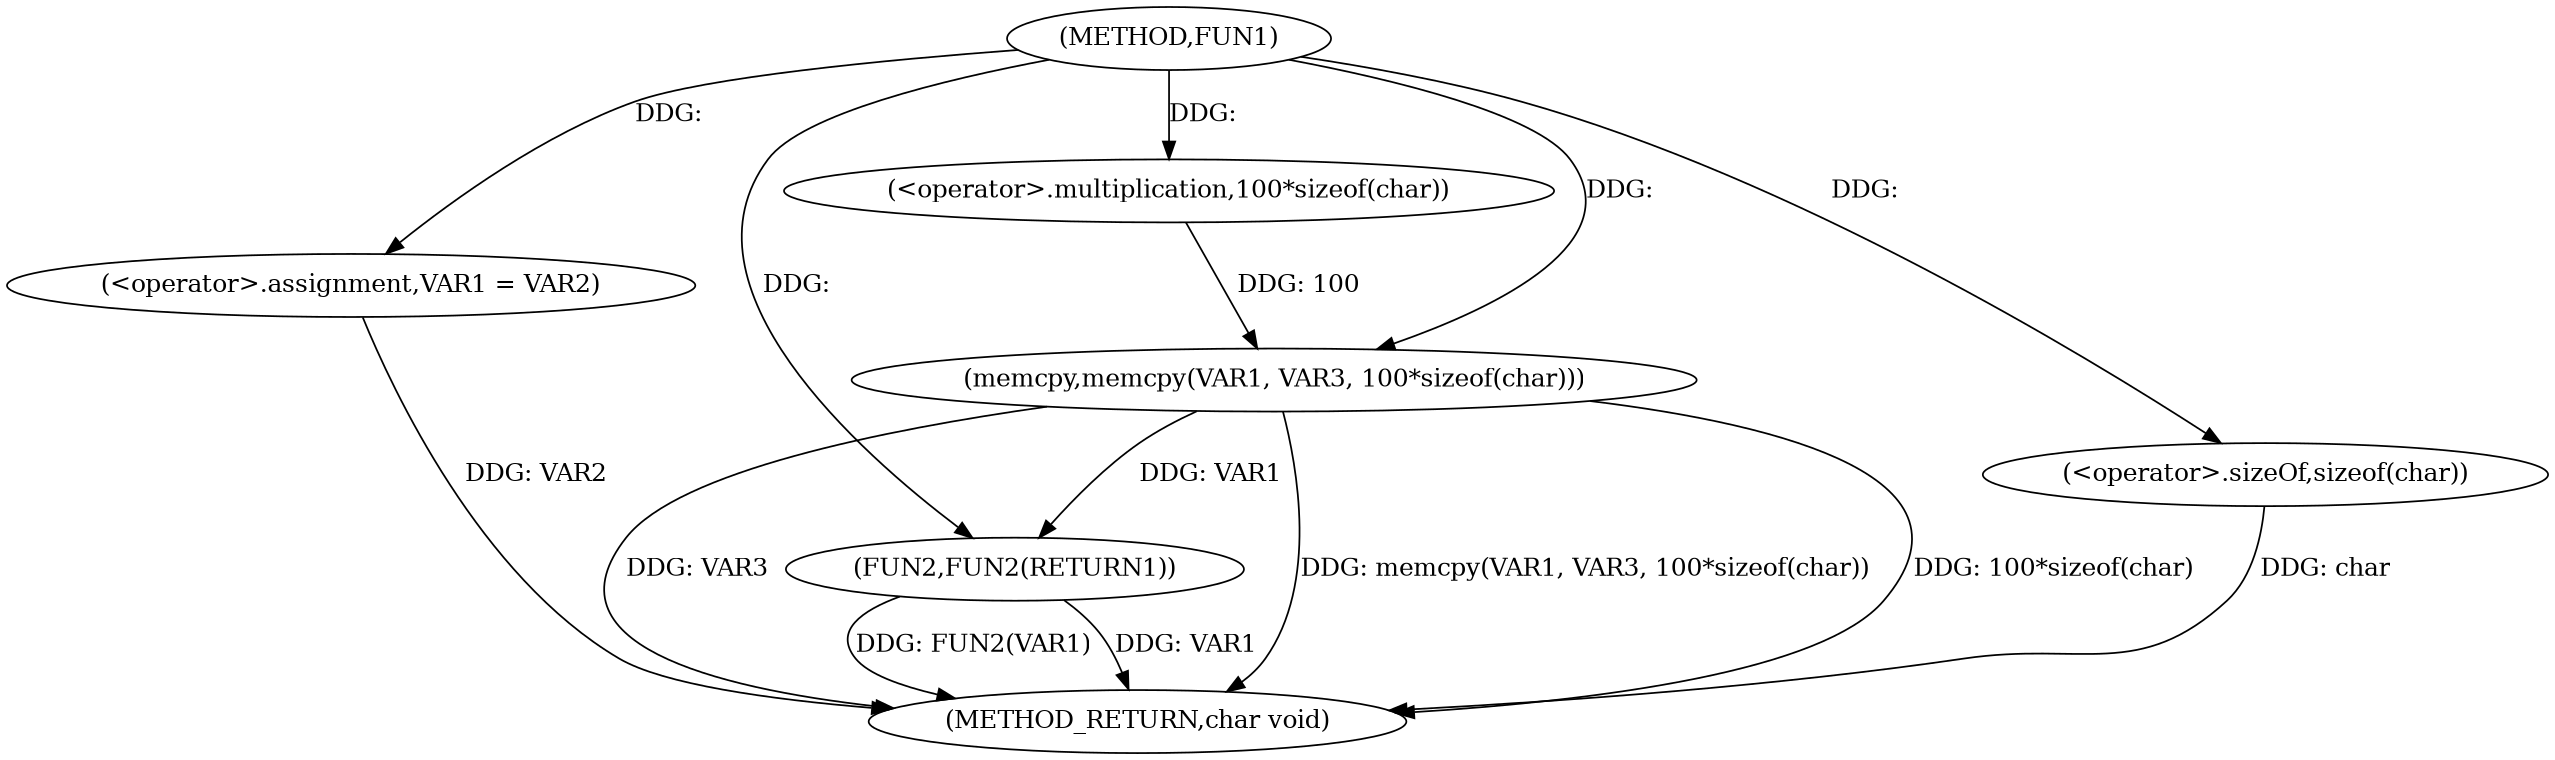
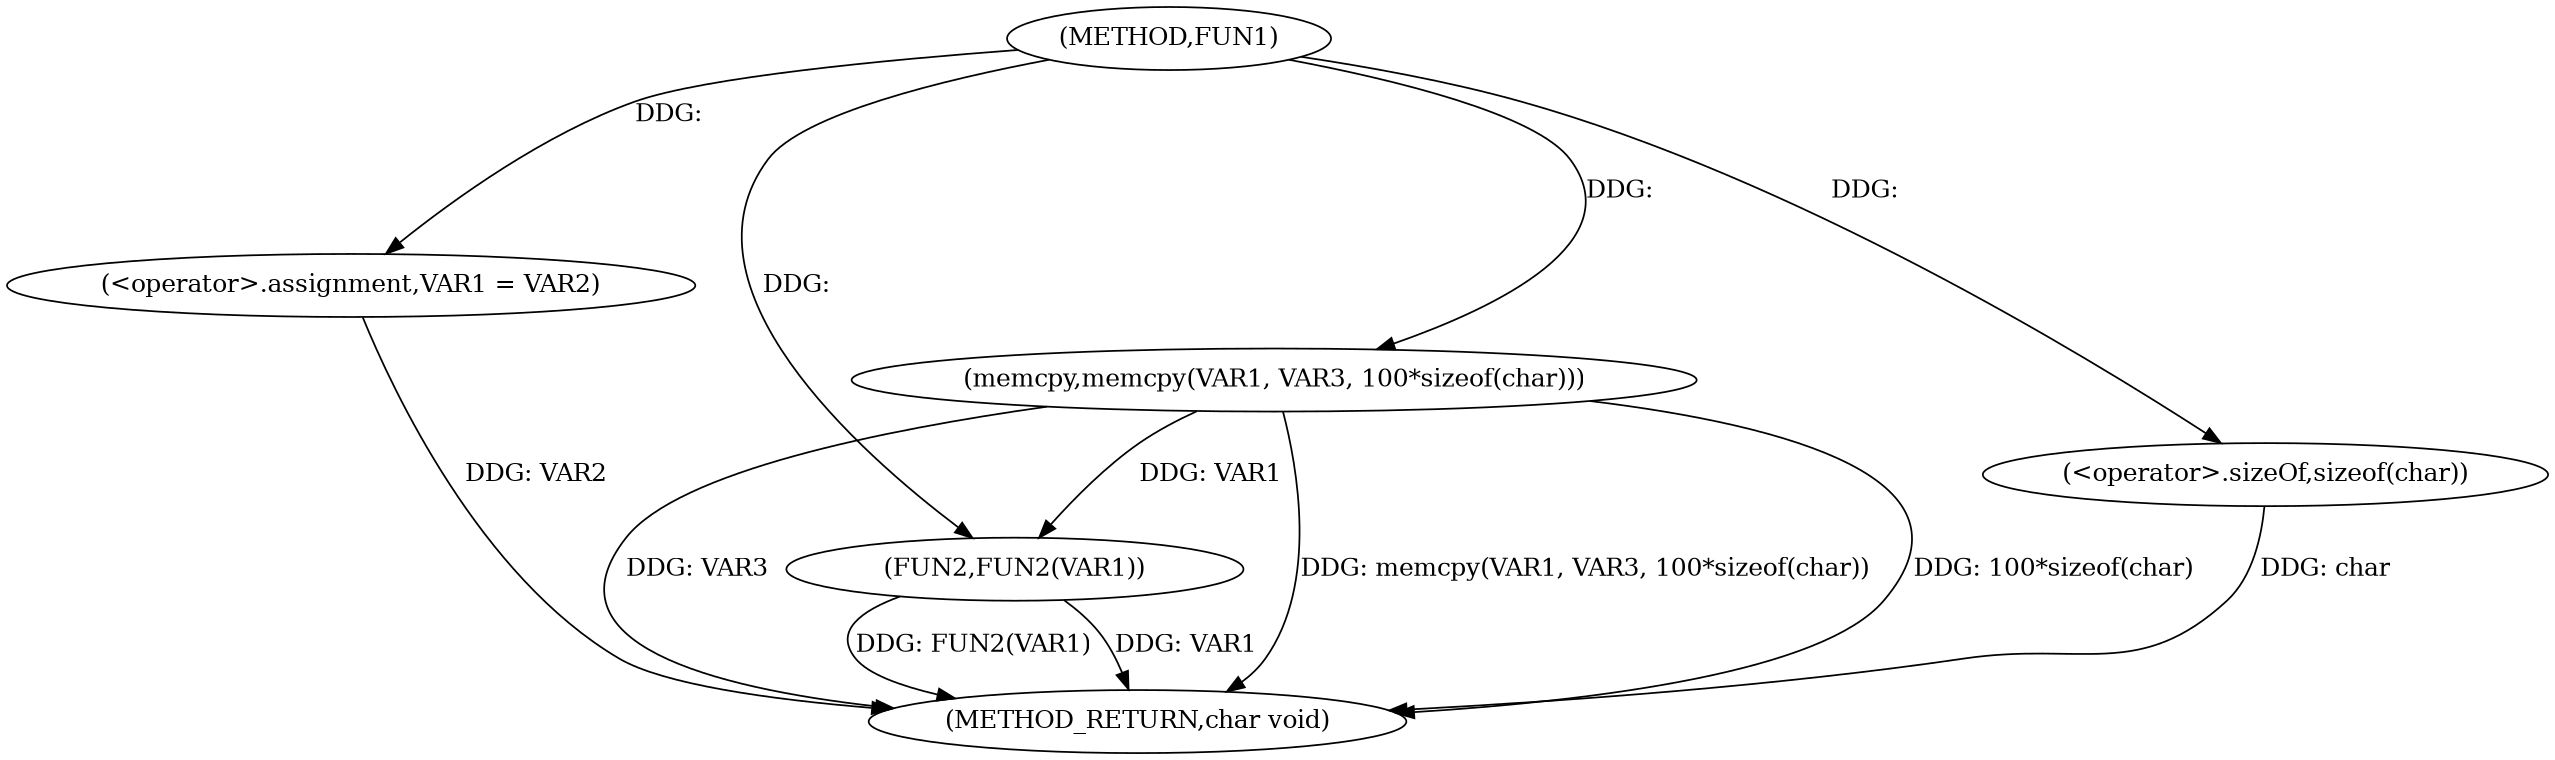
node "(<operator>.multiplication,100*sizeof(char))": removed
node "(FUN2,FUN2(RETURN1))": label "(FUN2,FUN2(RETURN1))" -> "(FUN2,FUN2(VAR1))"
